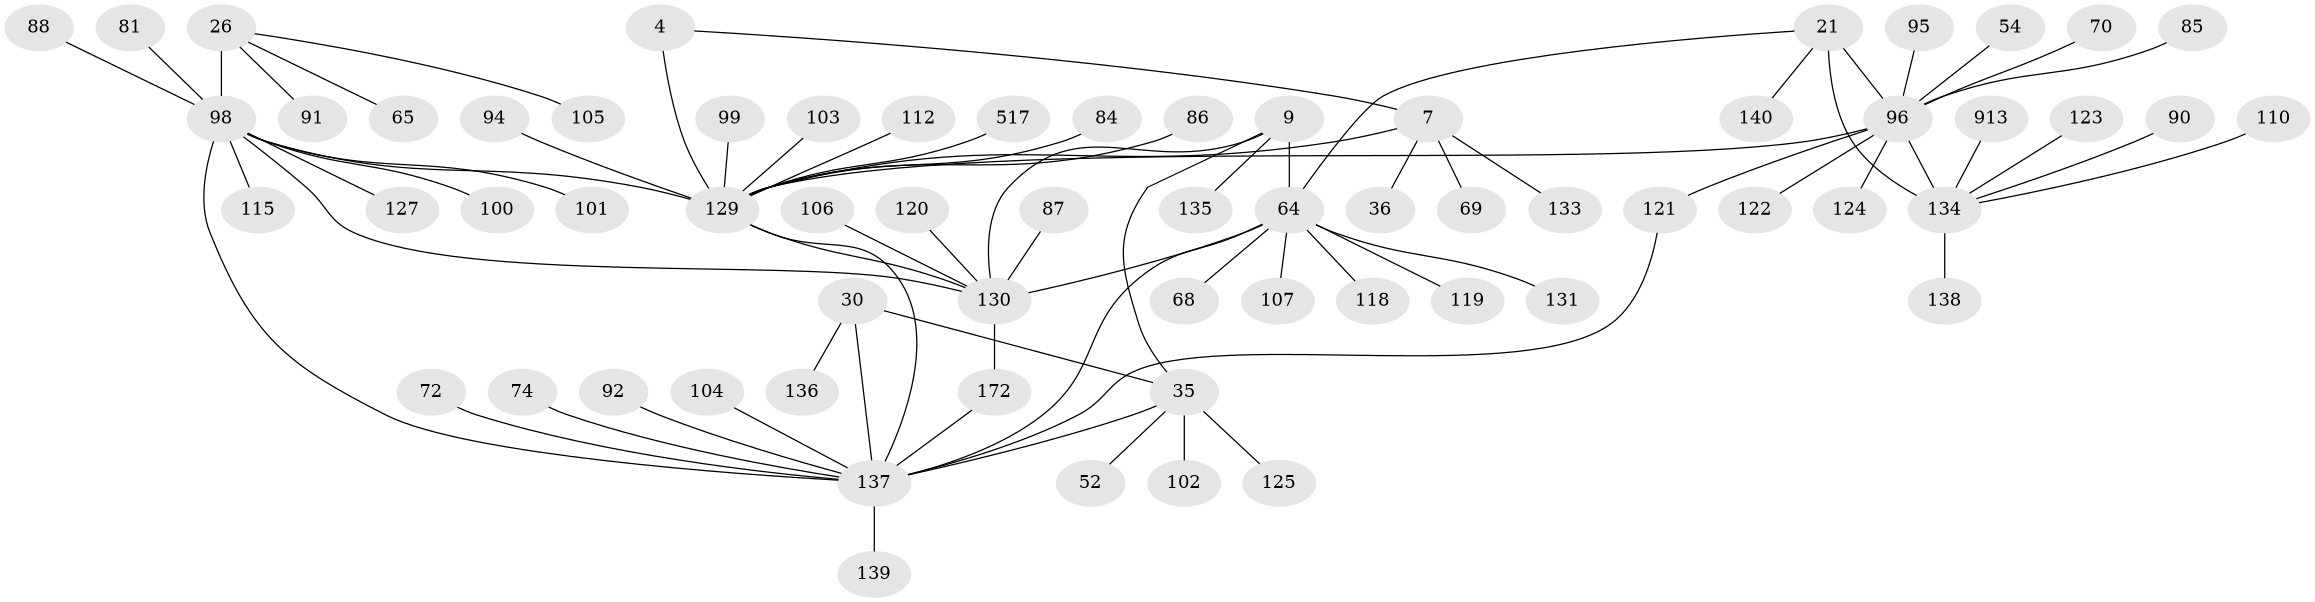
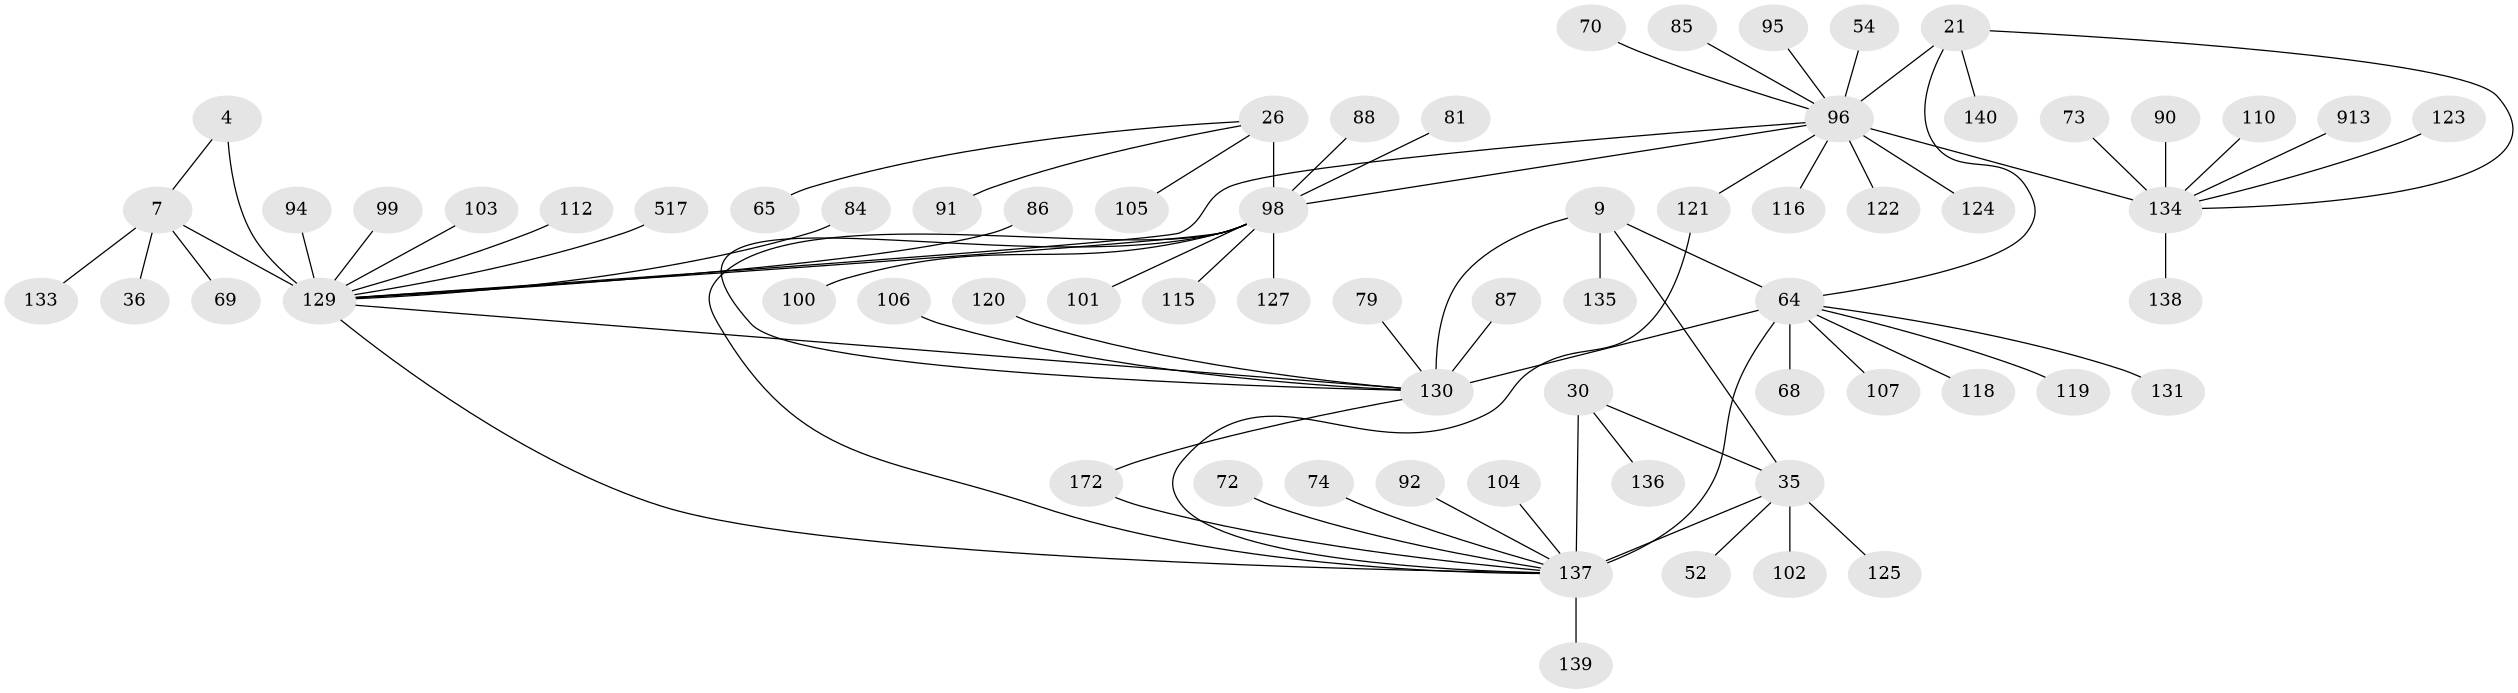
node "73": added
edge "96" -- "98": added
node "116": added
node "79": added
